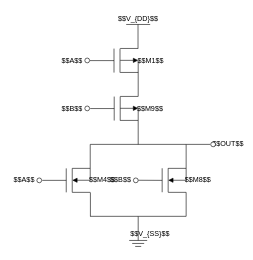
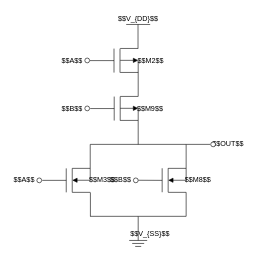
node "$$M1$$": label "$$M1$$" -> "$$M2$$"
node "$$M4$$": label "$$M4$$" -> "$$M3$$"
